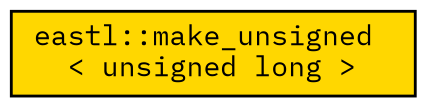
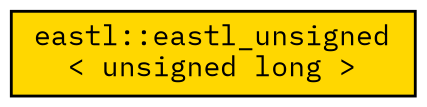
node "eastl::make_unsigned < unsigned long >": label "eastl::make_unsigned < unsigned long >" -> "eastl::eastl_unsigned < unsigned long >"
